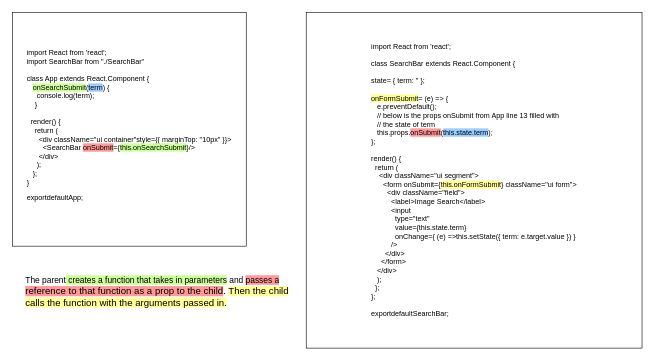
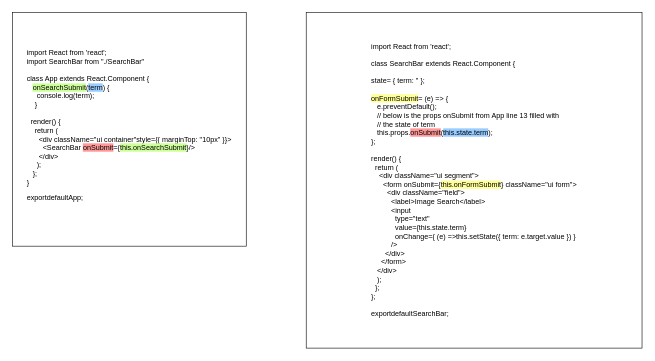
node "The parent creates a function that takes in parameters and passes a reference to that function as a prop to the child. Then the child calls the function with the arguments passed in.": removed
